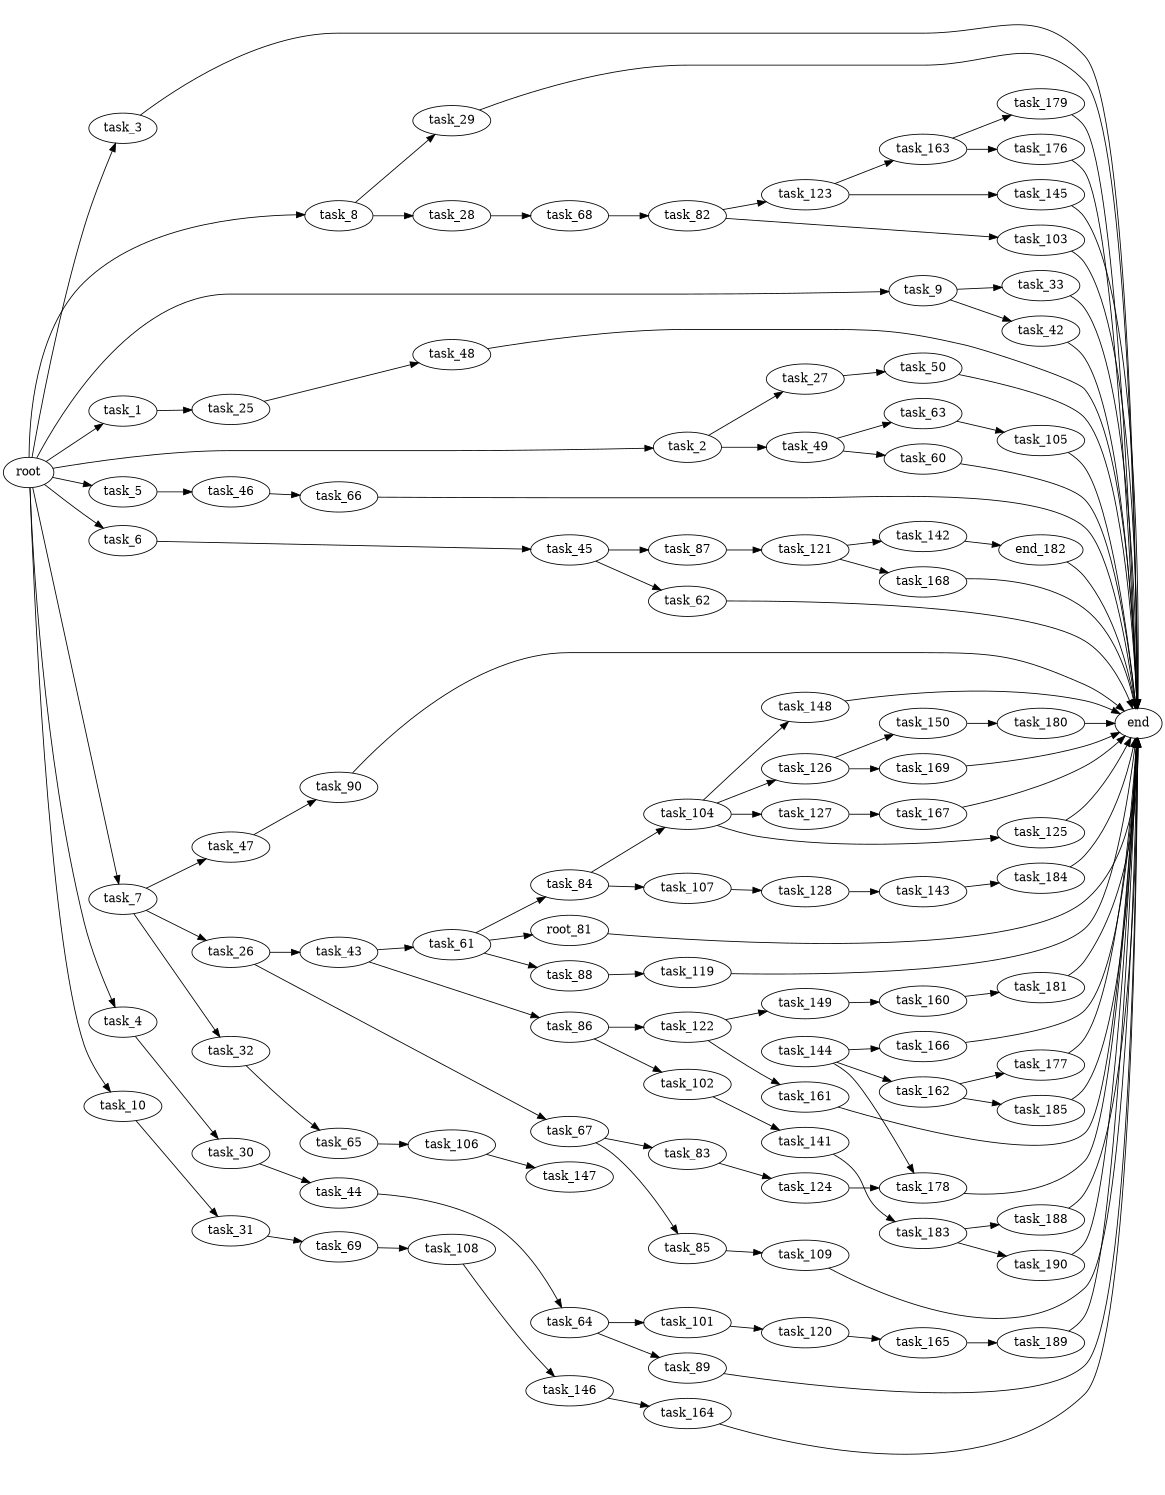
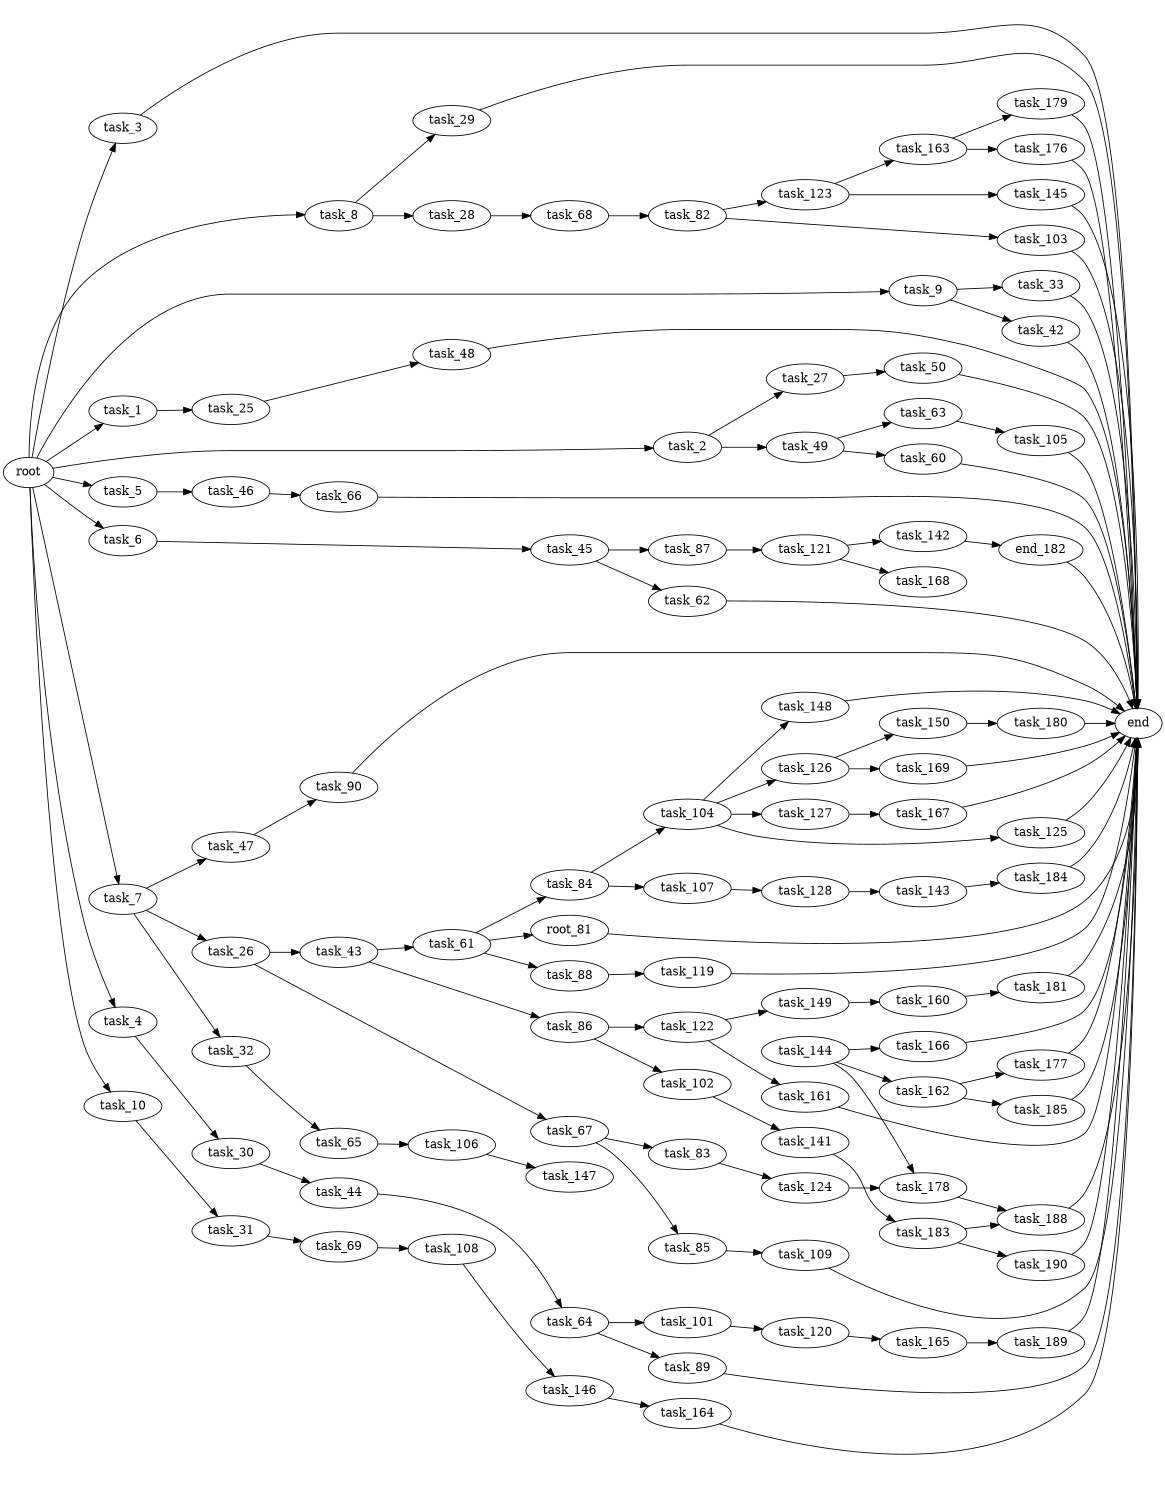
edge "task_168" -> "end": removed
edge "task_178" -> "end": now "task_178" -> "task_188"
